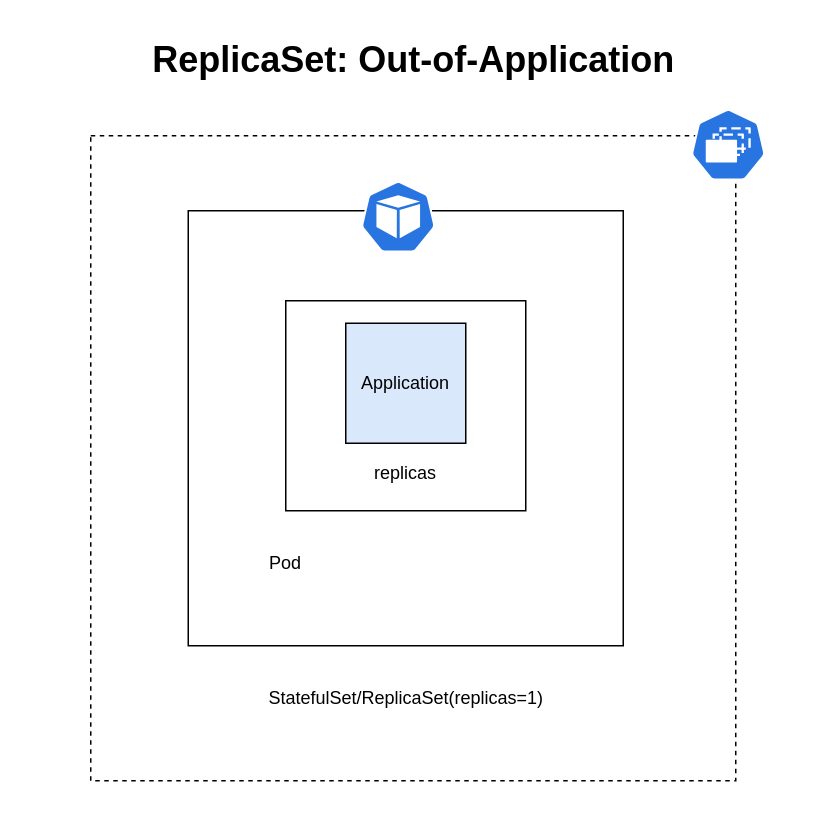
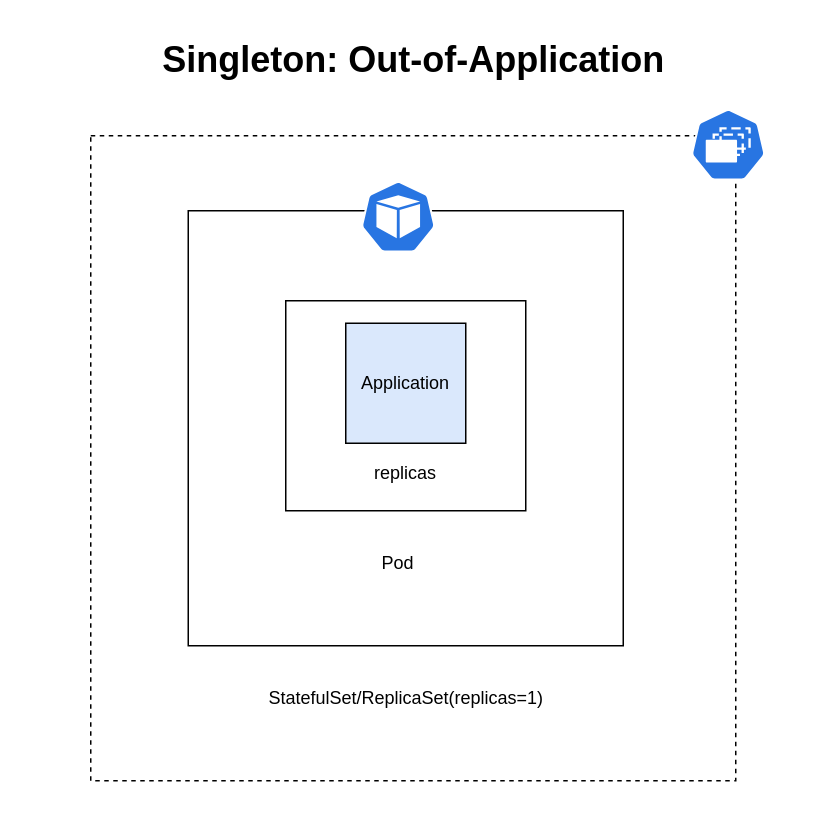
node "ReplicaSet: Out-of-Application": label "ReplicaSet: Out-of-Application" -> "Singleton: Out-of-Application"
node "Pod": moved (286, 563) -> (398, 563)
